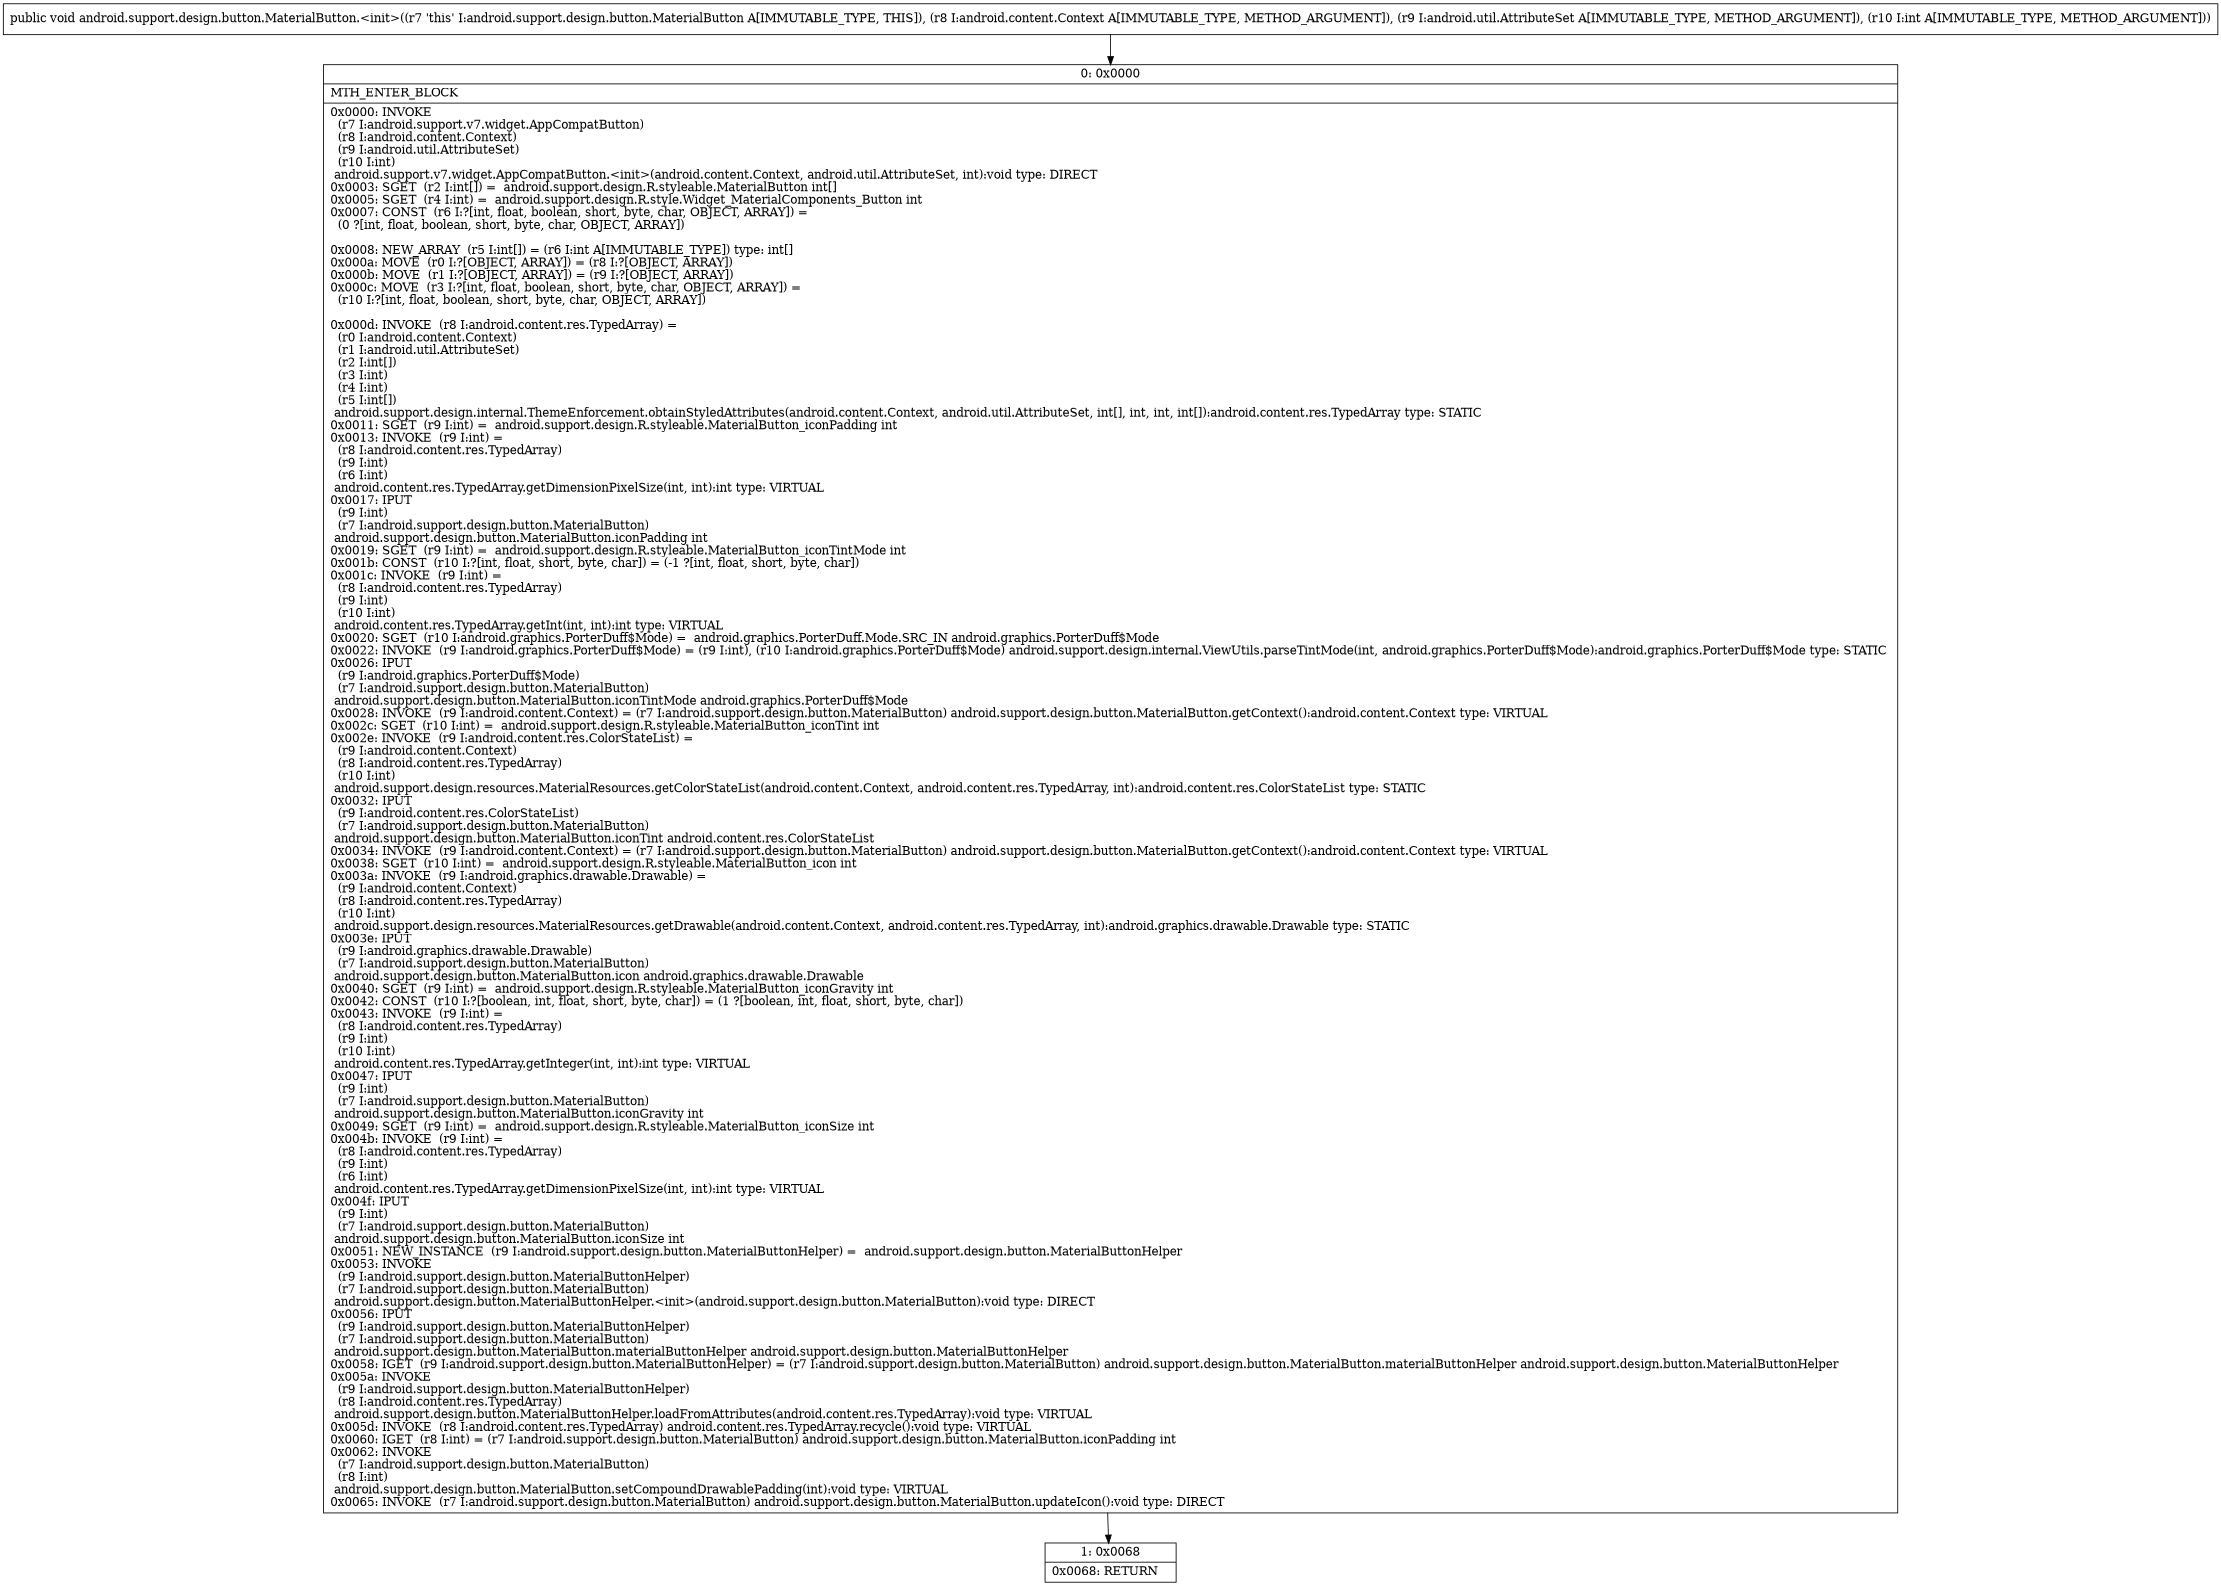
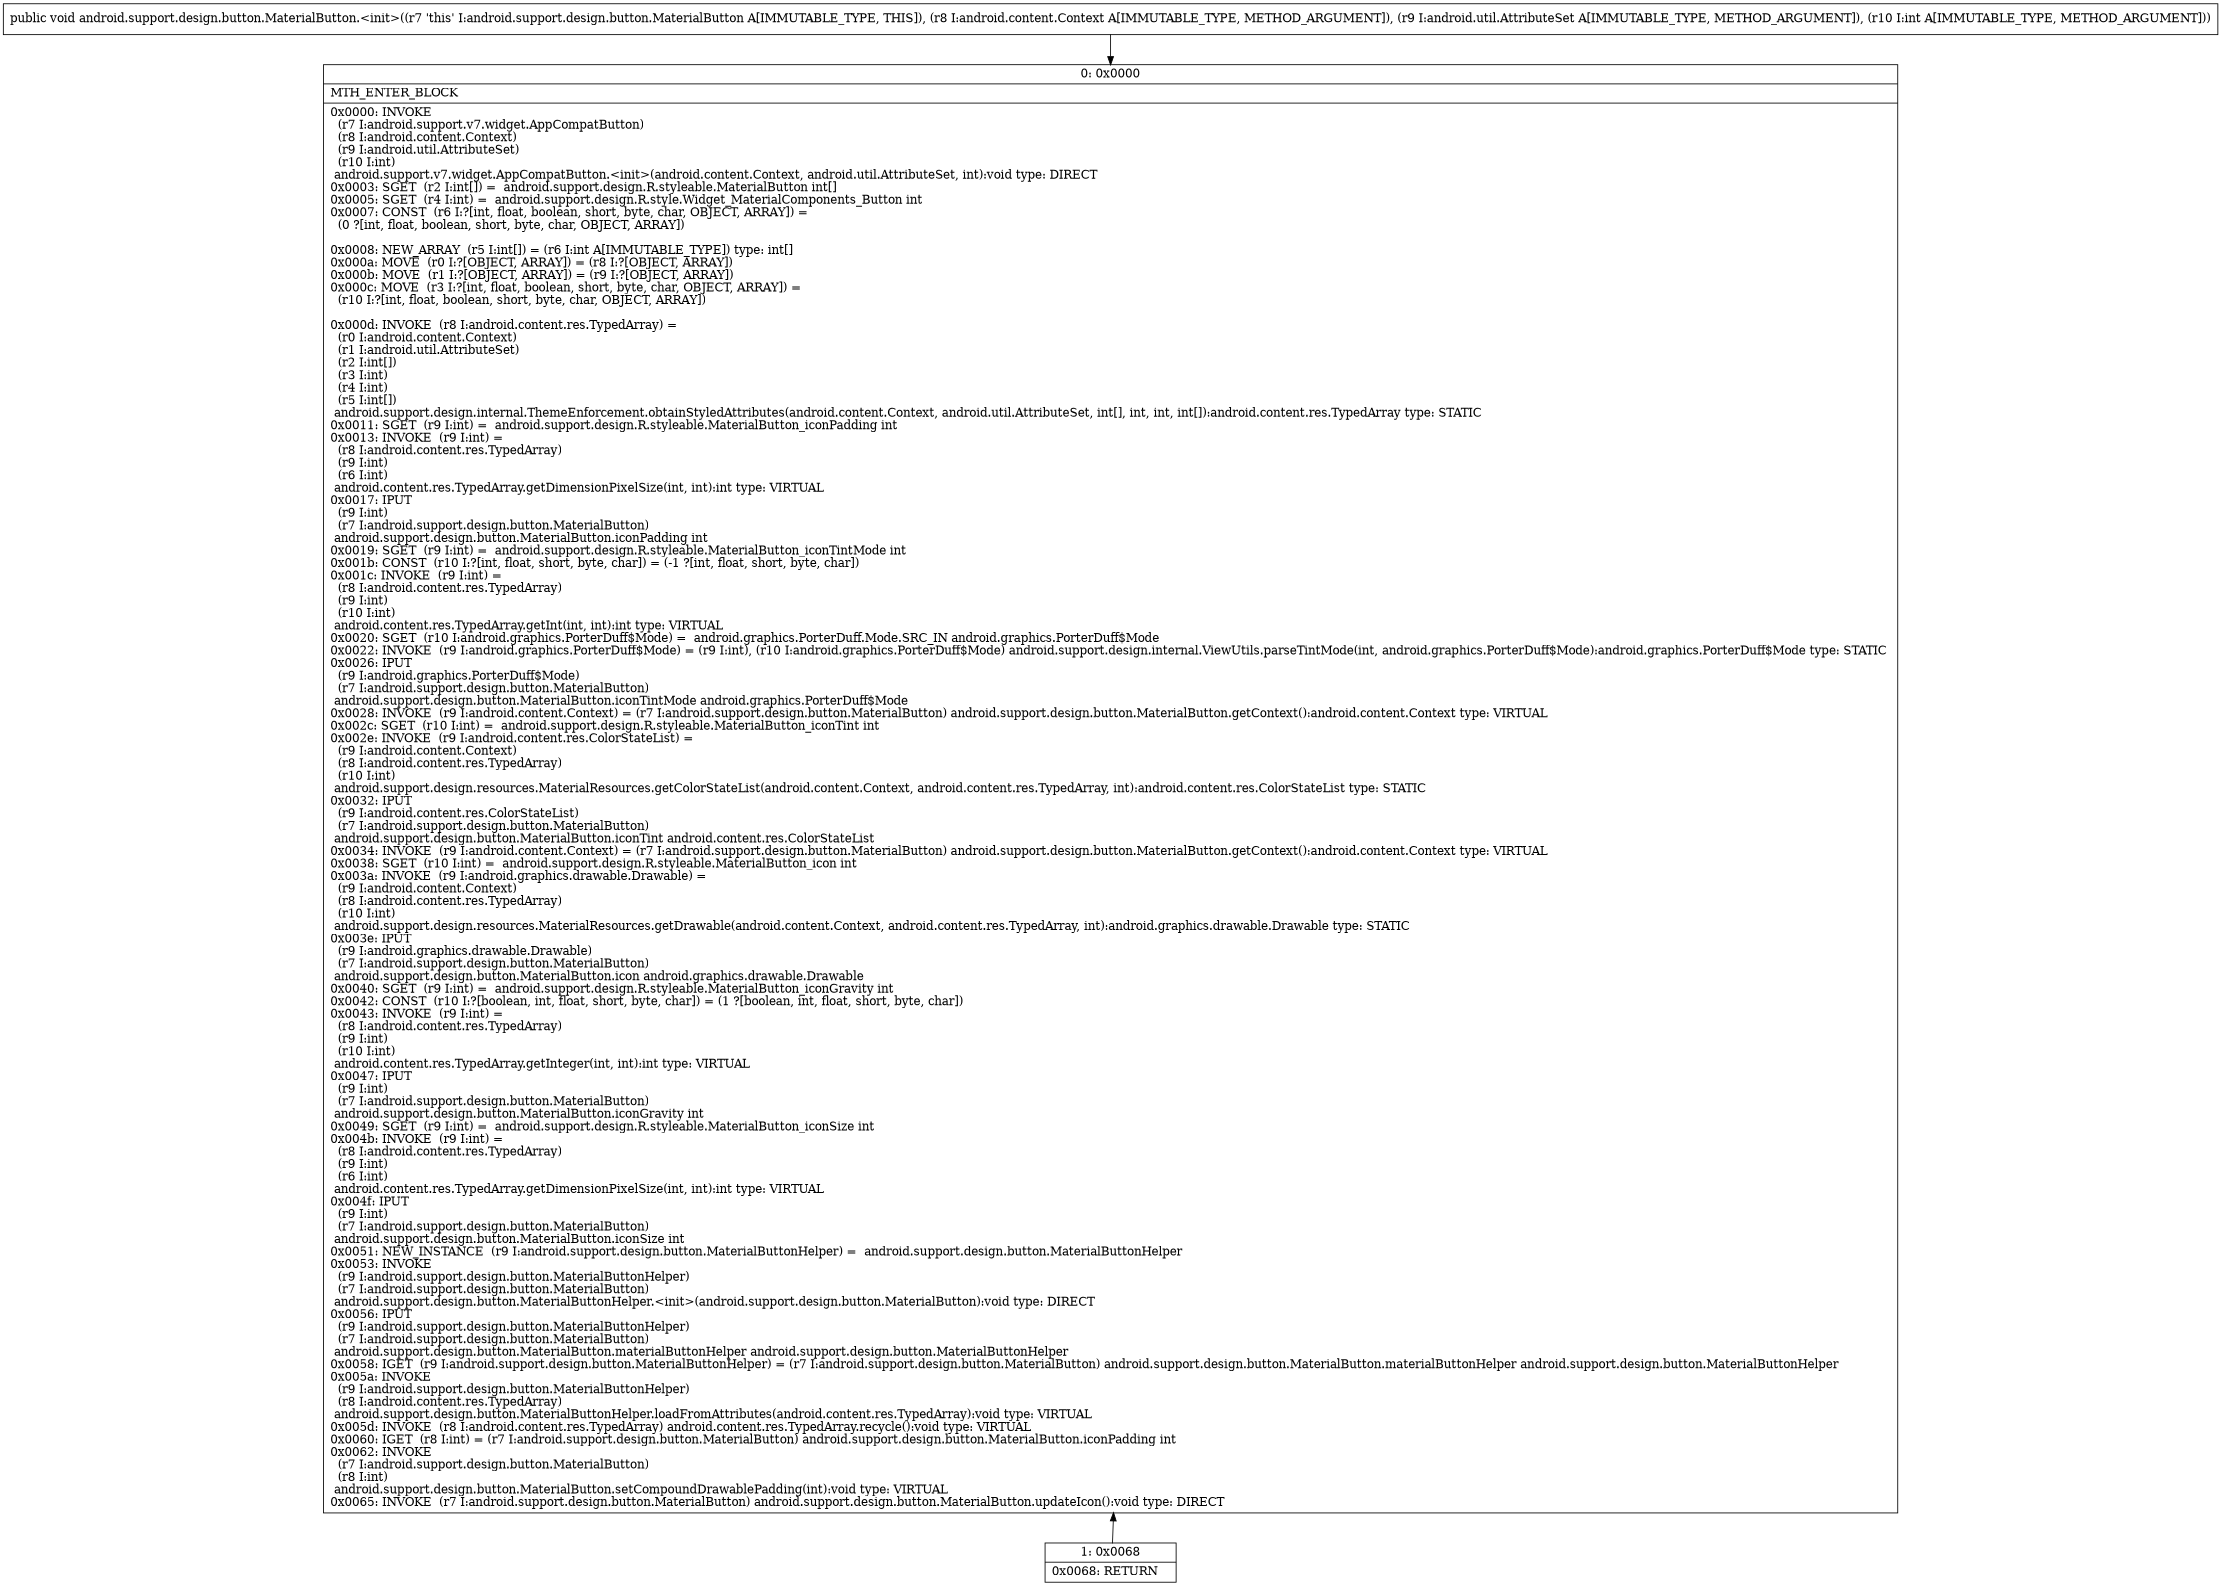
edge "0: 0x0000" -> "1: 0x0068": reversed
